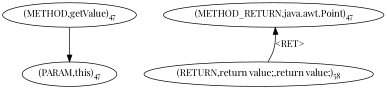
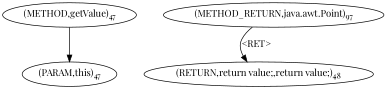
node "(METHOD_RETURN,java.awt.Point)": text "47" -> "97"
edge "(RETURN,return value;,return value;)" -> "(METHOD_RETURN,java.awt.Point)": reversed
node "(RETURN,return value;,return value;)": text "58" -> "48"
